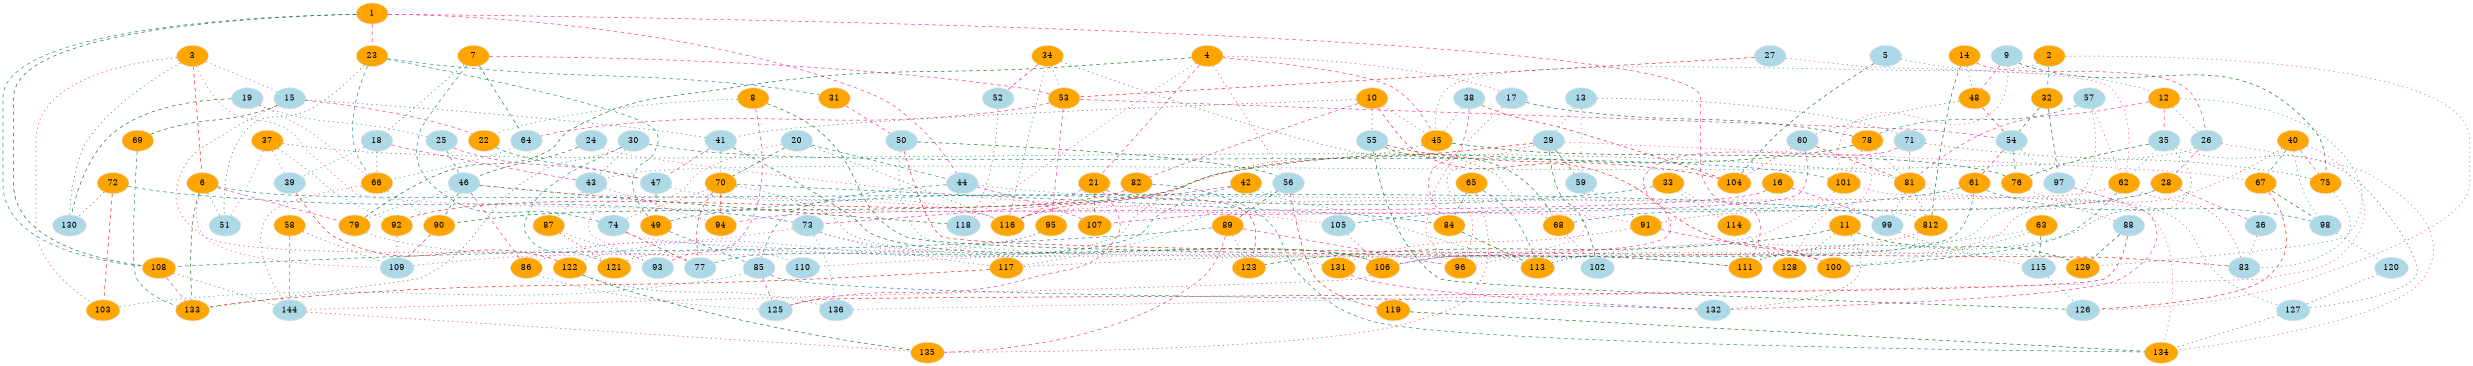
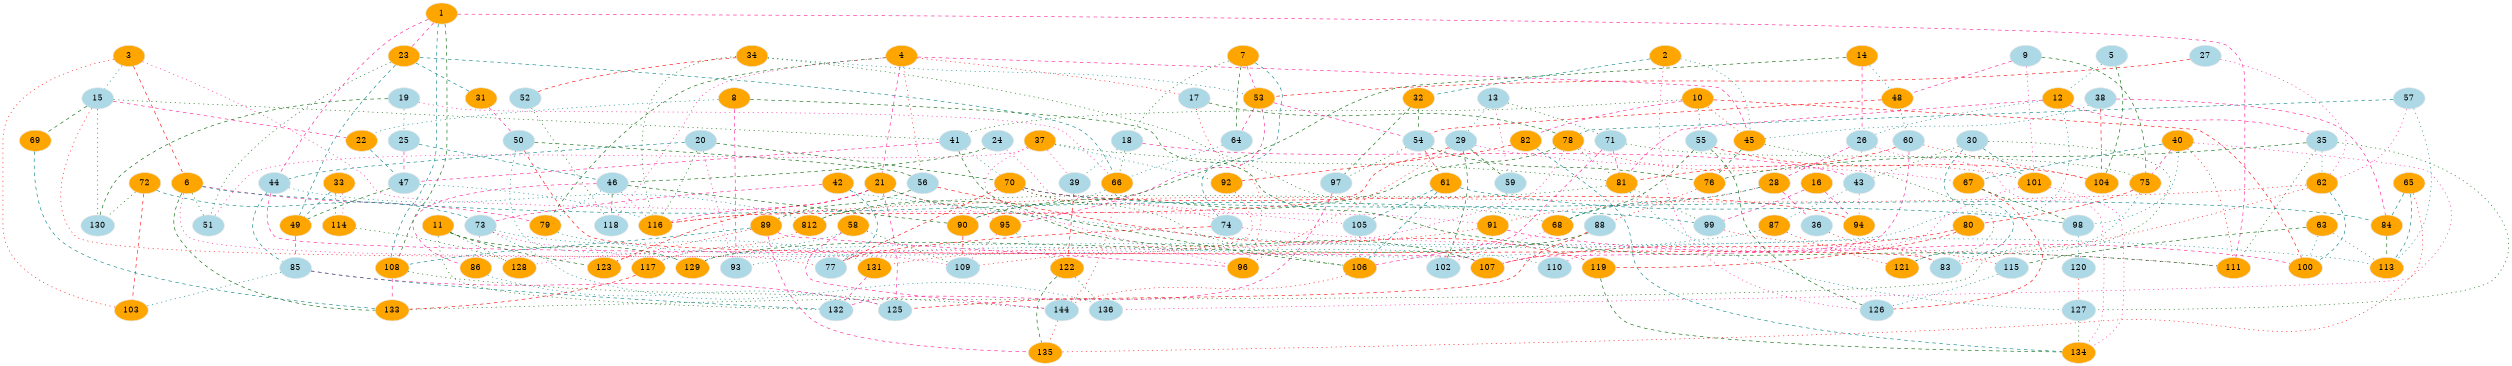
edge "3" -- "130": now "15" -- "130"
node "80": added
edge "56" -- "117": now "58" -- "117"
edge "59" -- "96": now "37" -- "96"
